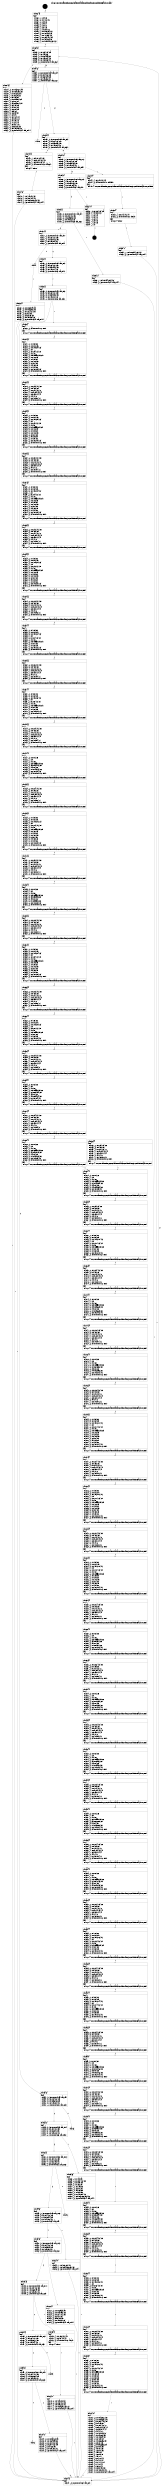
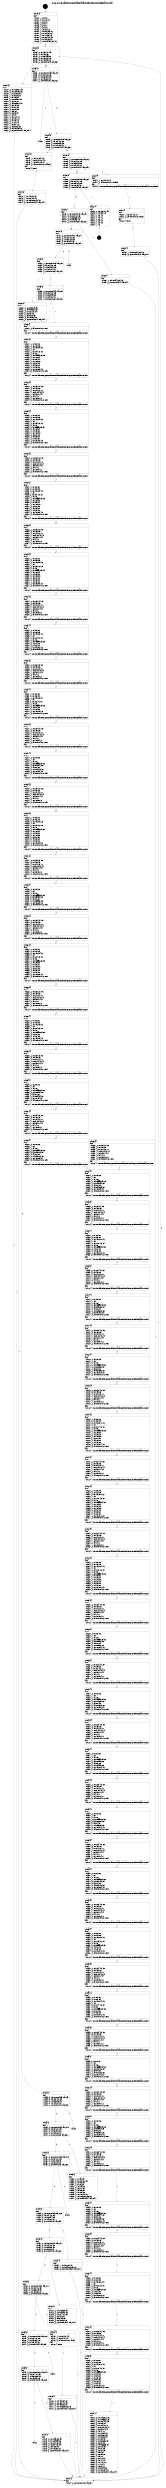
edge "0x402d7a" -> "0x402052 [27]": now "0x401f28 [22]" -> "0x402052 [27]"
